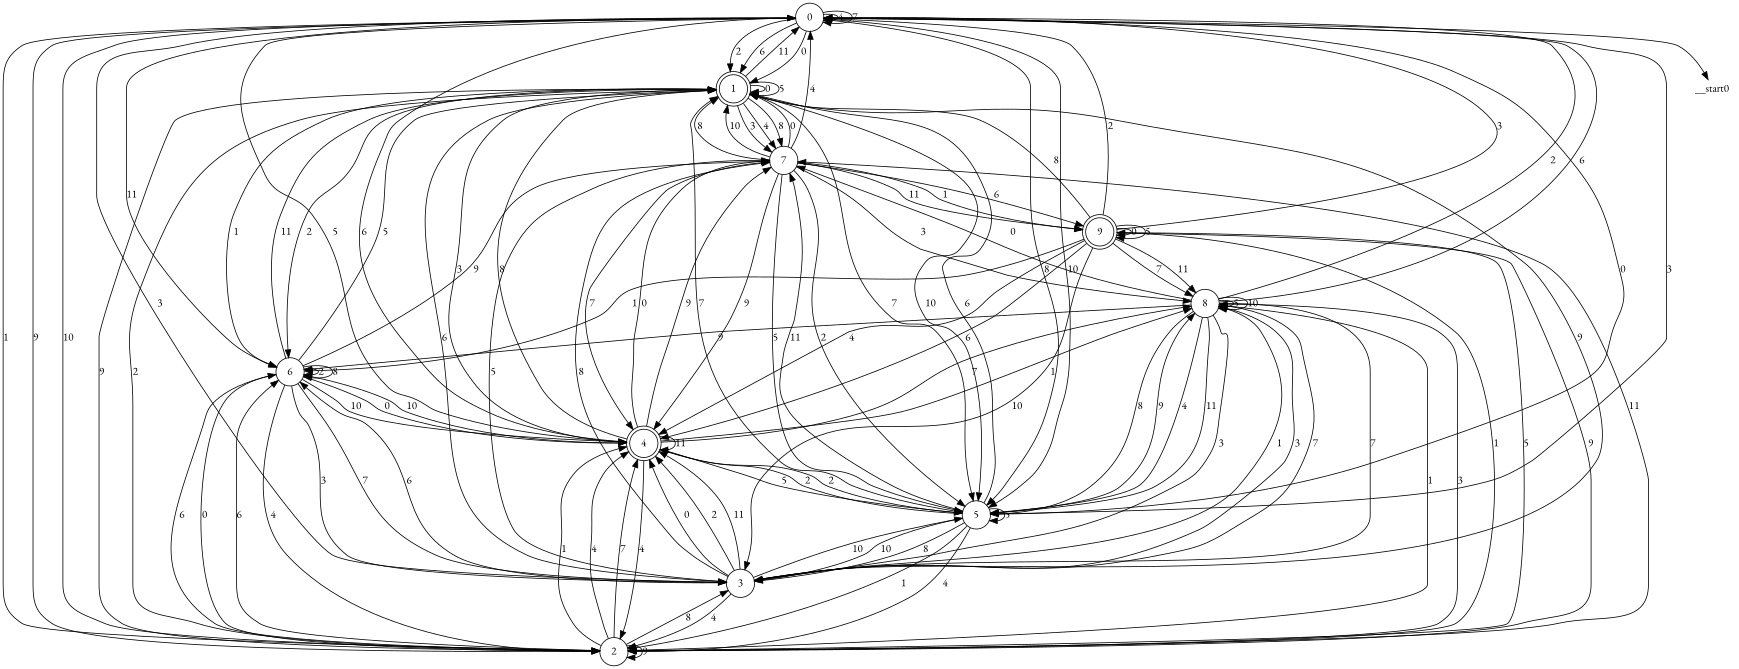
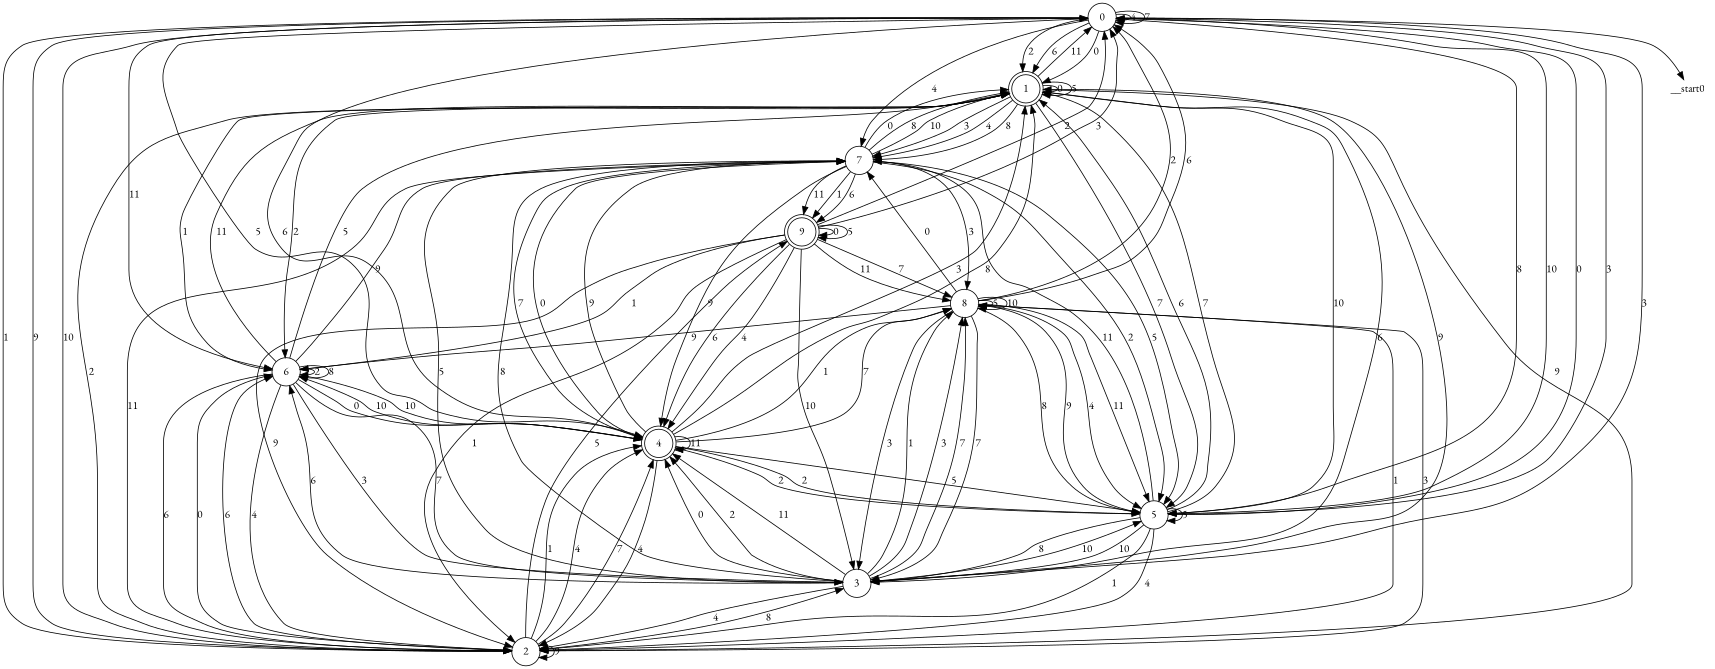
edge "7" -> "0": reversed
edge "9" -> "1": removed, label "8"
